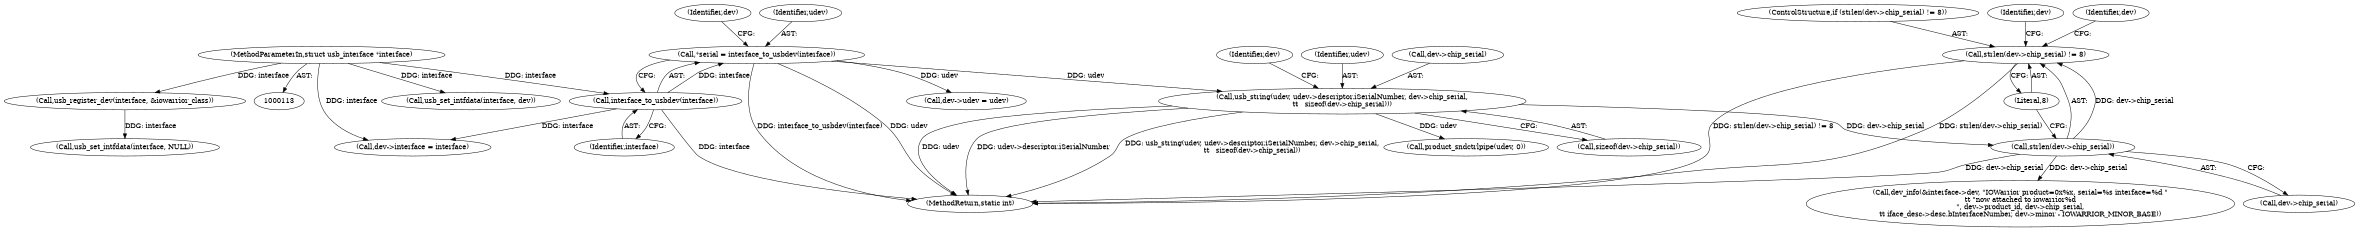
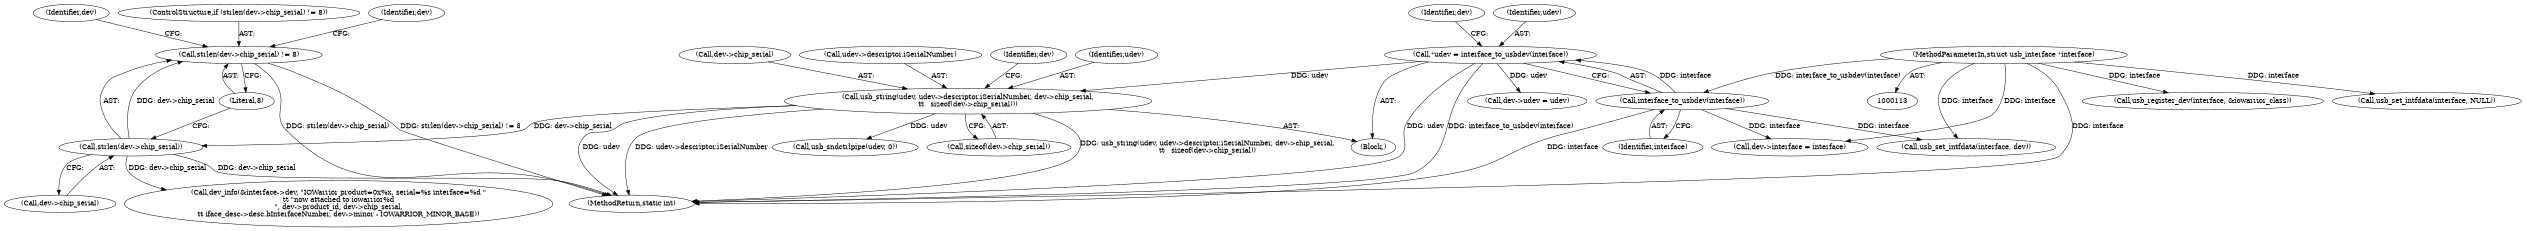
node "(Call,*serial = interface_to_usbdev(interface))": label "(Call,*serial = interface_to_usbdev(interface))" -> "(Call,*udev = interface_to_usbdev(interface))"
node "(Call,udev->descriptor.iSerialNumber)": added
edge "(MethodParameterIn,struct usb_interface *interface)" -> "(Call,interface_to_usbdev(interface))": label "DDG: interface" -> "DDG: interface_to_usbdev(interface)"
edge "(Call,usb_register_dev(interface, &iowarrior_class))" -> "(Call,usb_set_intfdata(interface, NULL))": now "(MethodParameterIn,struct usb_interface *interface)" -> "(Call,usb_set_intfdata(interface, NULL))"
edge "(Call,interface_to_usbdev(interface))" -> "(Call,usb_set_intfdata(interface, dev))": added, label "DDG: interface"
node "(Block,)": added
node "(Call,product_sndctrlpipe(udev, 0))": label "(Call,product_sndctrlpipe(udev, 0))" -> "(Call,usb_sndctrlpipe(udev, 0))"
edge "(MethodParameterIn,struct usb_interface *interface)" -> "(MethodReturn,static int)": added, label "DDG: interface"
